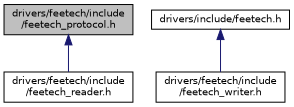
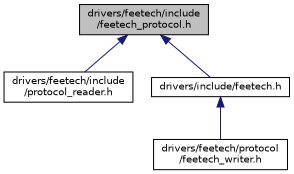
edge "drivers/include/feetech.h" -> "drivers/feetech/include /feetech_protocol.h": added
node "drivers/feetech/include /feetech_reader.h": label "drivers/feetech/include /feetech_reader.h" -> "drivers/feetech/include /protocol_reader.h"
node "drivers/feetech/include /feetech_writer.h": label "drivers/feetech/include /feetech_writer.h" -> "drivers/feetech/protocol /feetech_writer.h"
